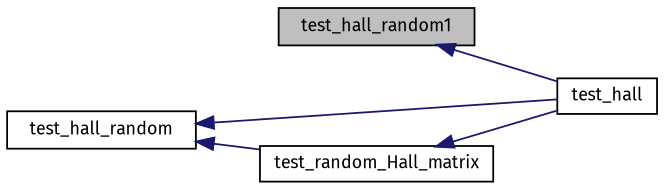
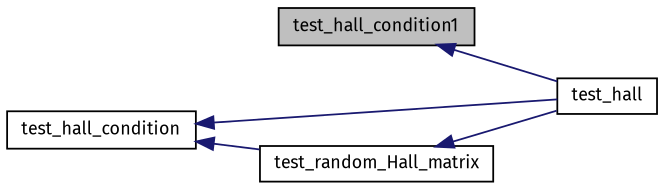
node "test_hall_random1": label "test_hall_random1" -> "test_hall_condition1"
node "test_hall_random": label "test_hall_random" -> "test_hall_condition"
